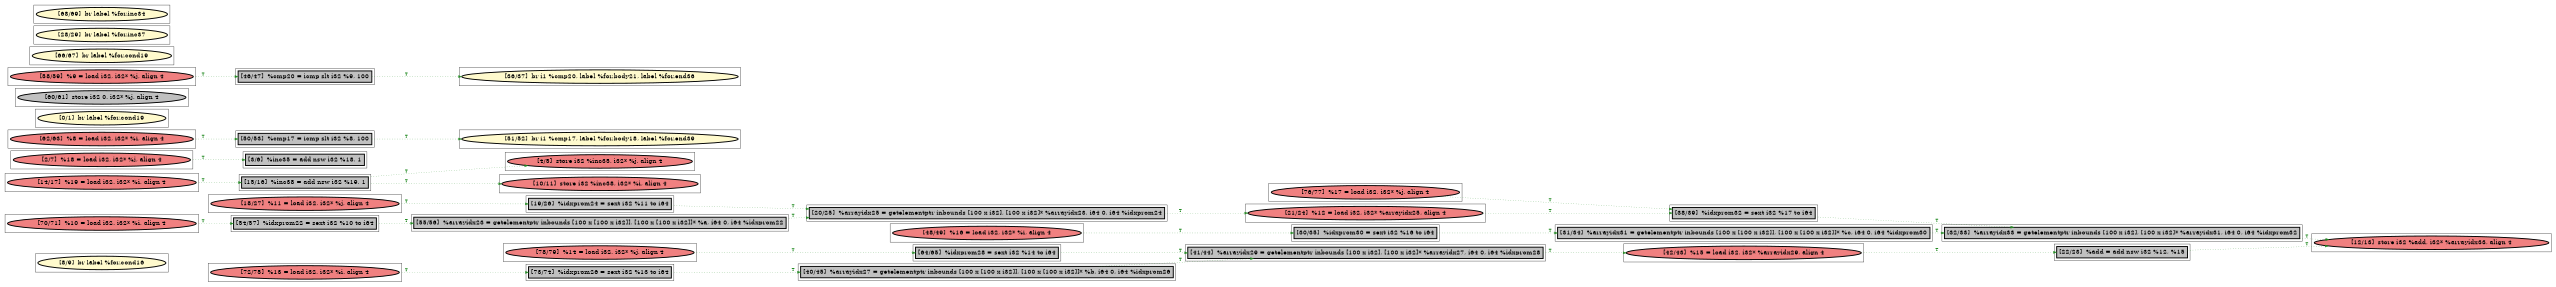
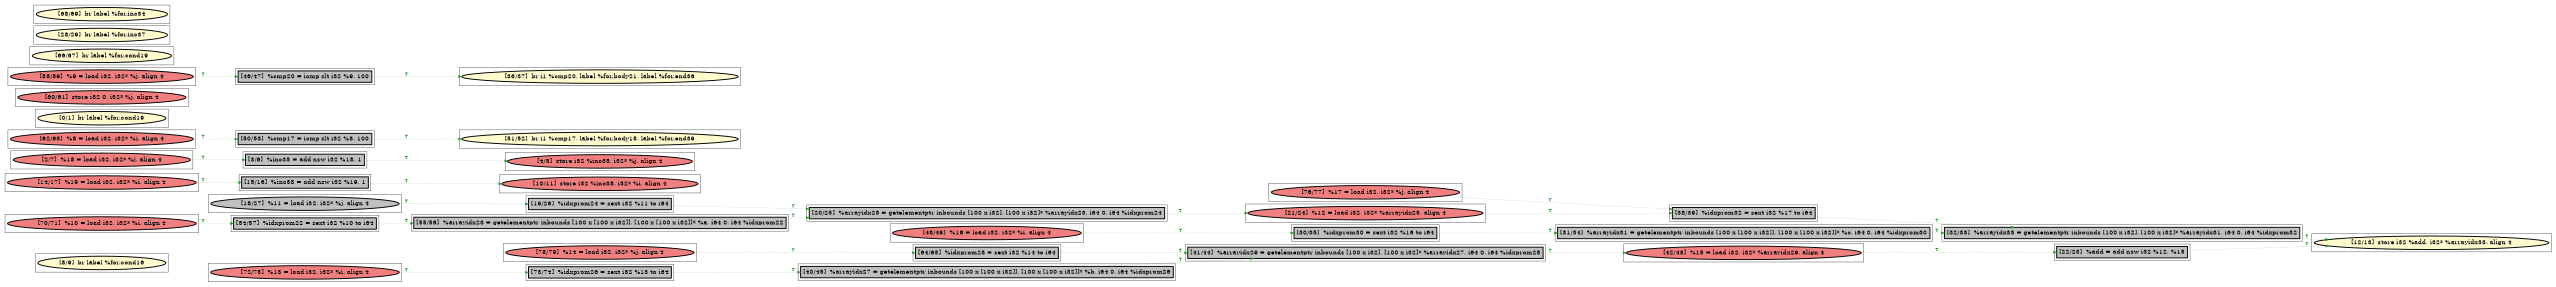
node "[60/61]  store i32 0, i32* %j, align 4": fillcolor grey -> lightcoral
edge "[15/16]  %inc38 = add nsw i32 %19, 1" -> "[4/5]  store i32 %inc35, i32* %j, align 4": now "[3/6]  %inc35 = add nsw i32 %18, 1" -> "[4/5]  store i32 %inc35, i32* %j, align 4"
node "[18/27]  %11 = load i32, i32* %j, align 4": fillcolor lightcoral -> grey
node "[12/13]  store i32 %add, i32* %arrayidx33, align 4": fillcolor lightcoral -> lemonchiffon
